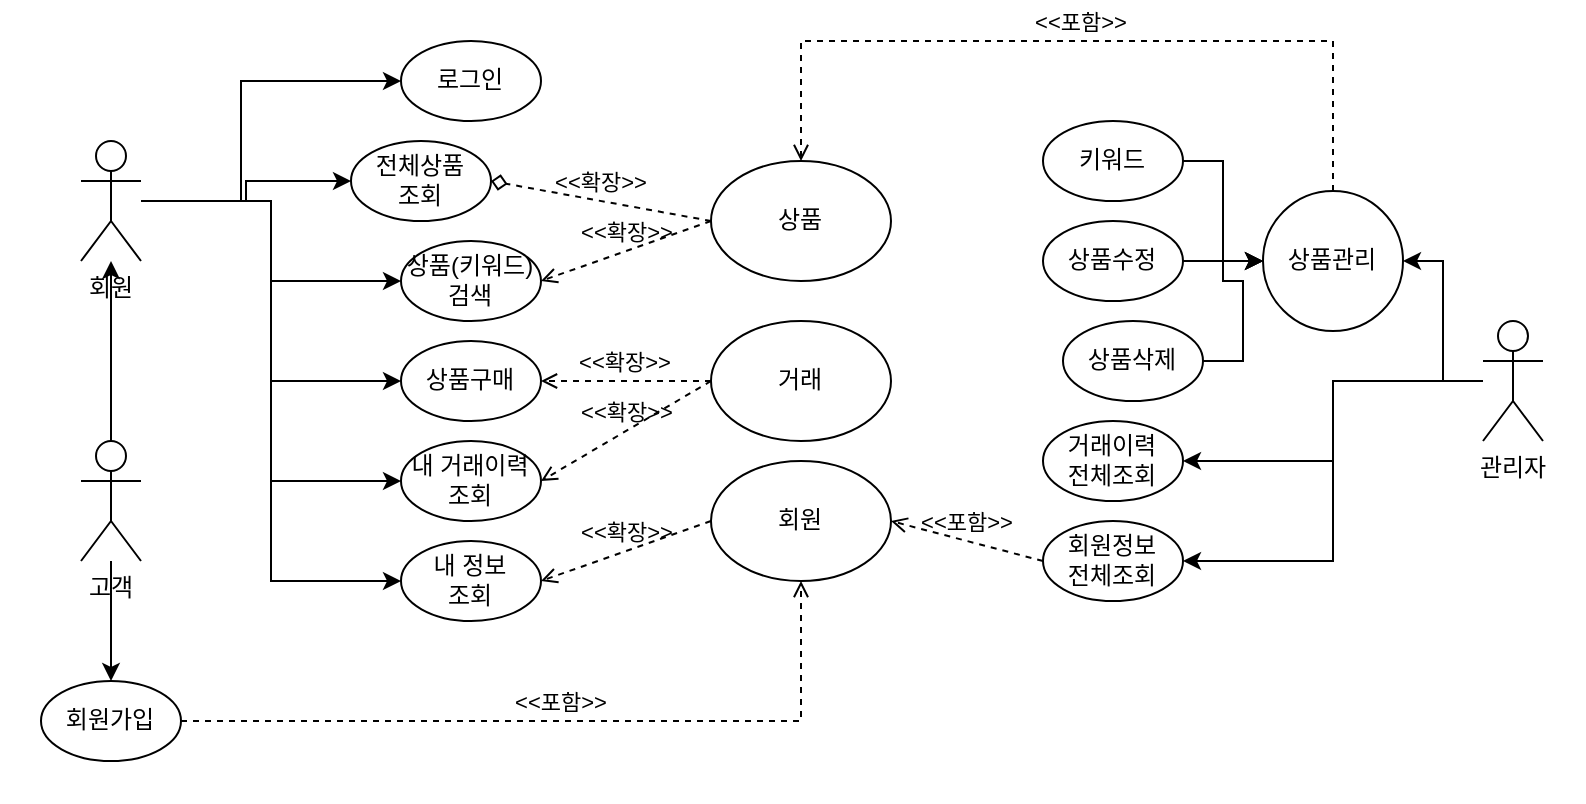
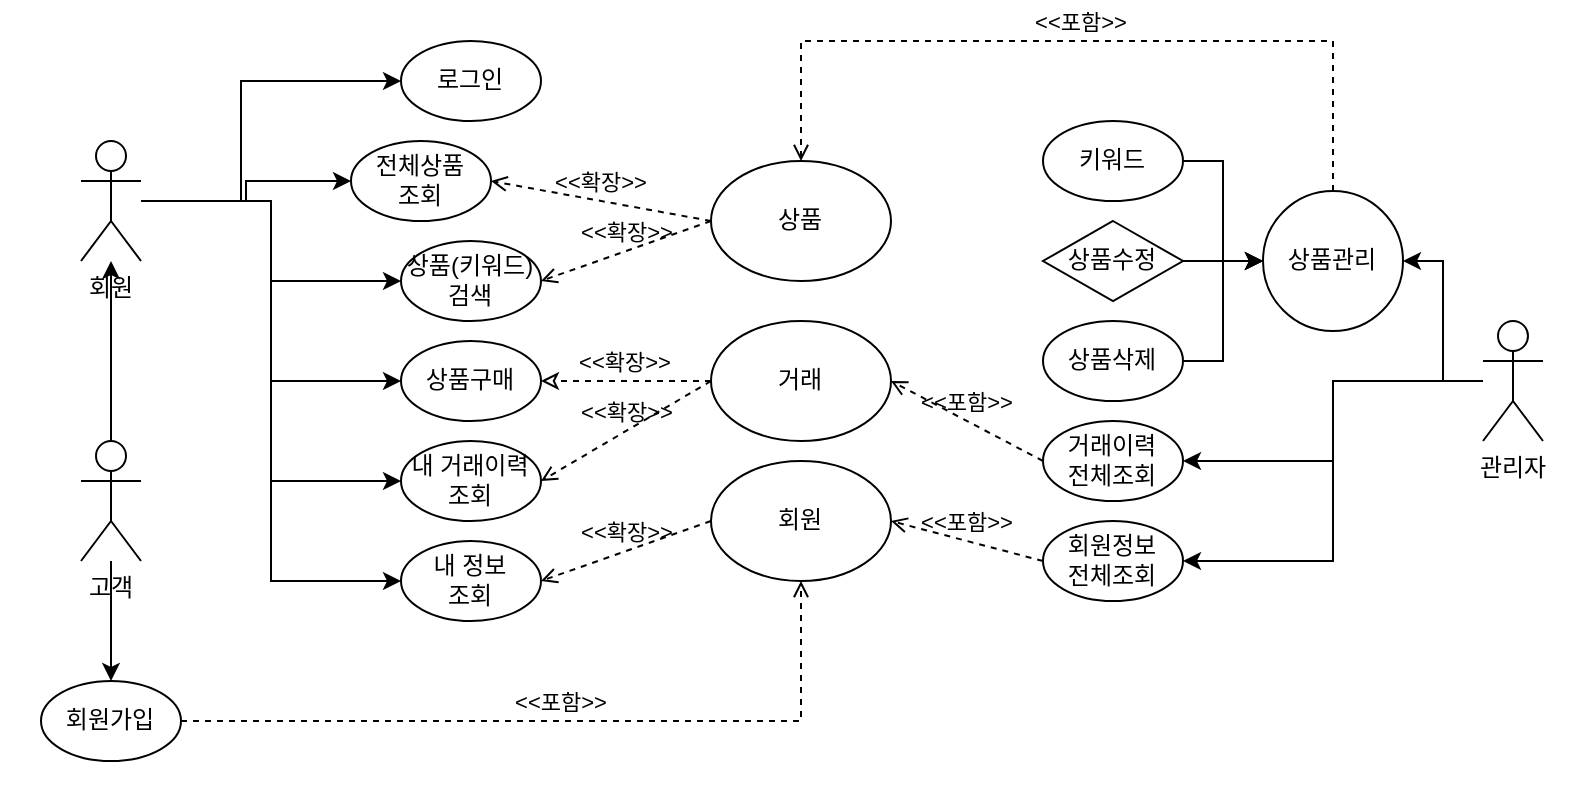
edge "상품" -> "전체상품 조회": arrowhead diamond -> open
node "상품수정": shape ellipse -> diamond
node "상품삭제": moved (1133, 361) -> (1113, 361)
edge "거래" -> "상품구매": arrowhead open -> classic
edge "거래이력 전체조회" -> "거래": added, label "<<포함>>"
